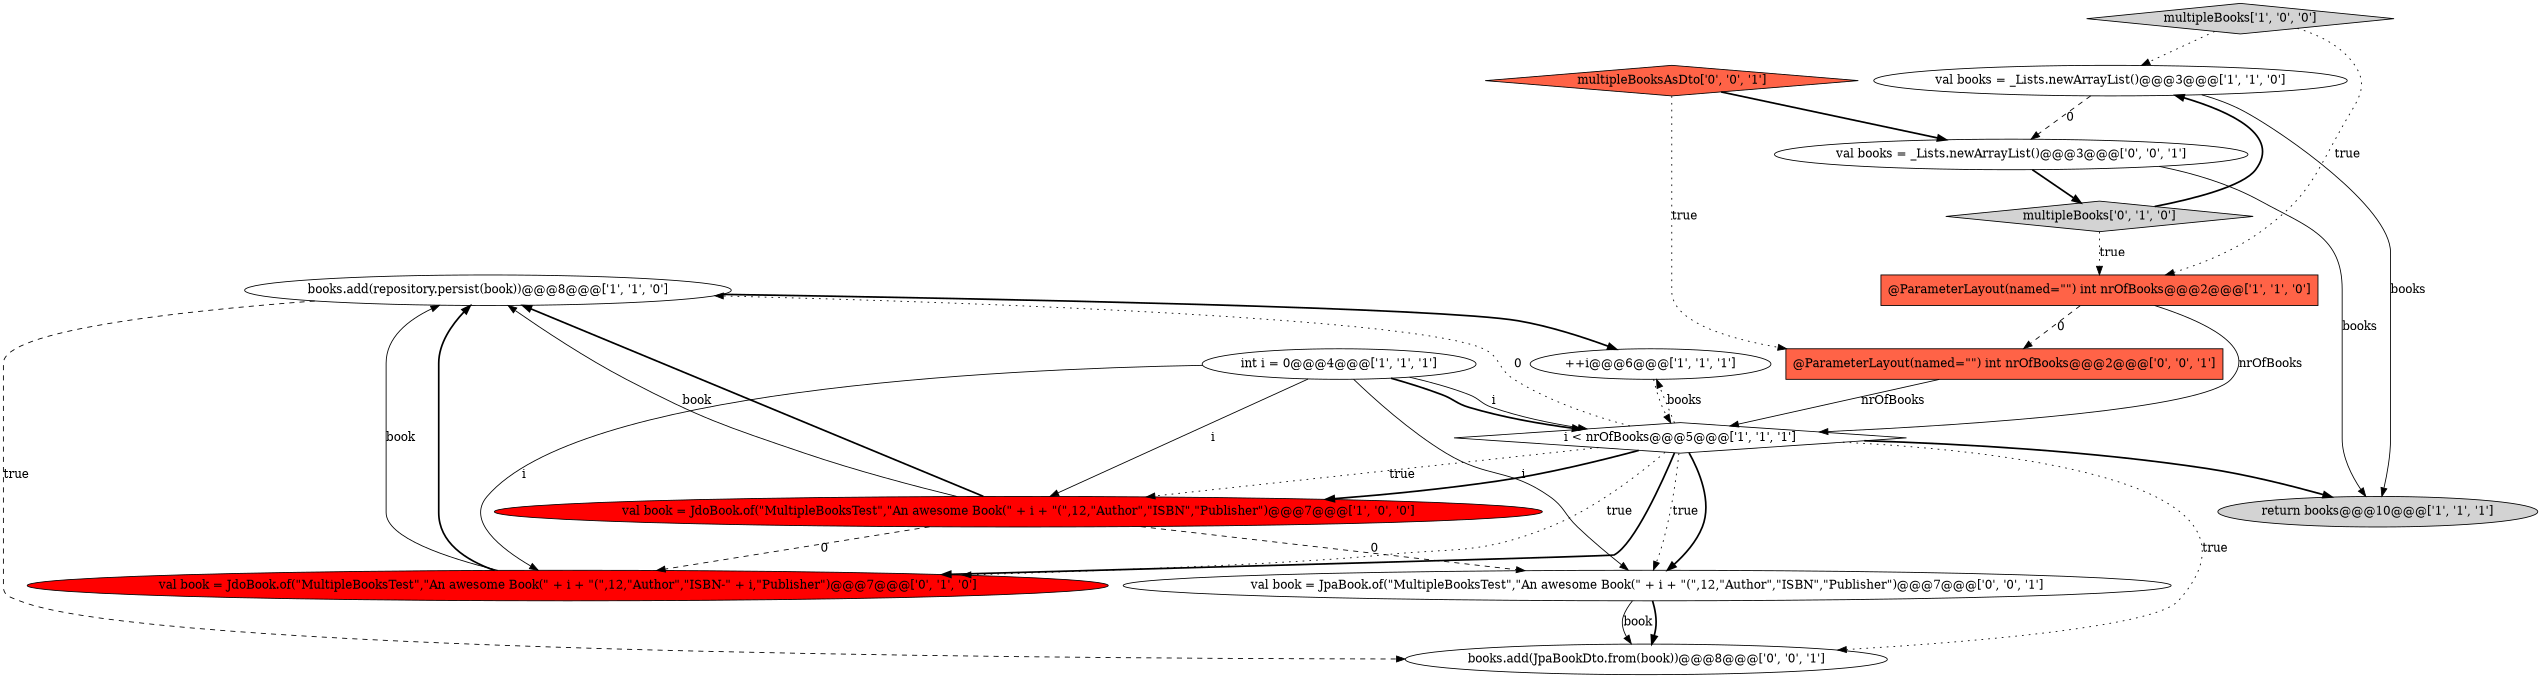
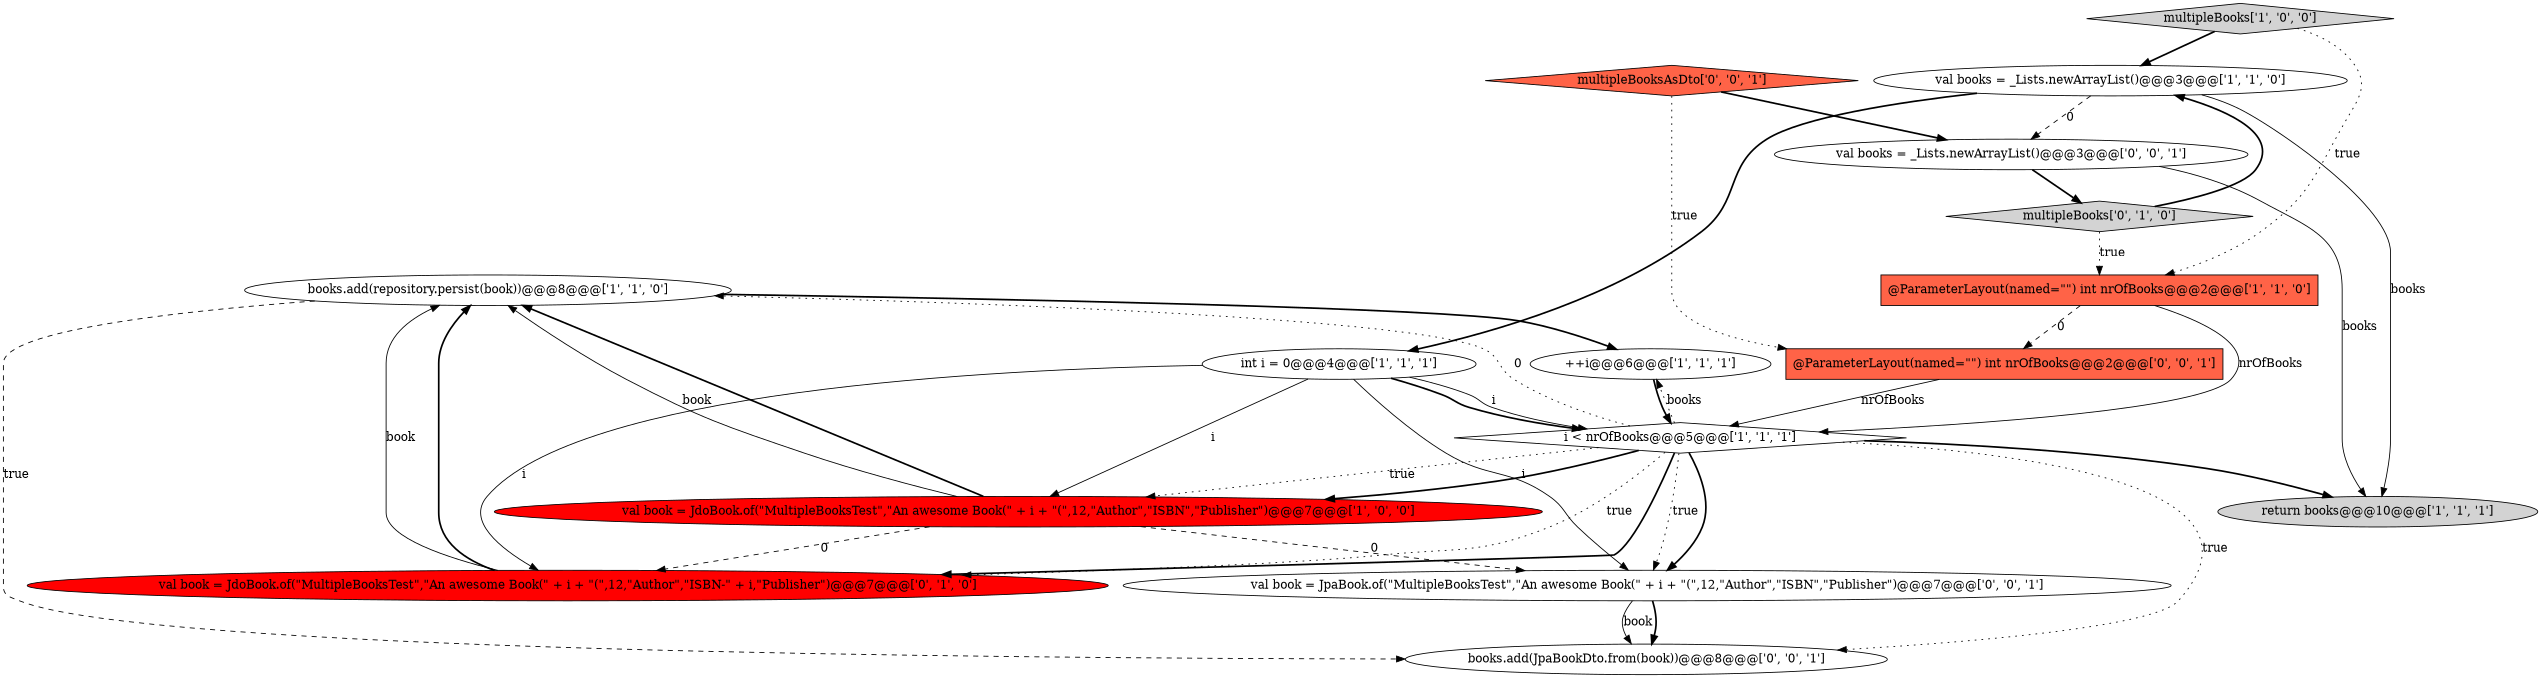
edge "multipleBooks['1', '0', '0']" -> "val books = _Lists.newArrayList()@@@3@@@['1', '1', '0']": style dotted -> bold
edge "val books = _Lists.newArrayList()@@@3@@@['1', '1', '0']" -> "int i = 0@@@4@@@['1', '1', '1']": added
edge "++i@@@6@@@['1', '1', '1']" -> "i < nrOfBooks@@@5@@@['1', '1', '1']": style dotted -> bold
